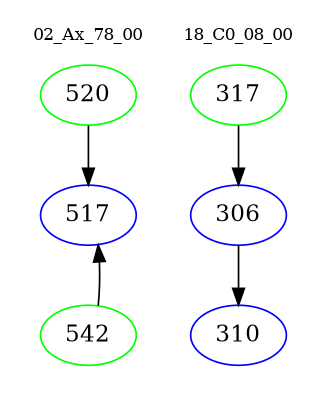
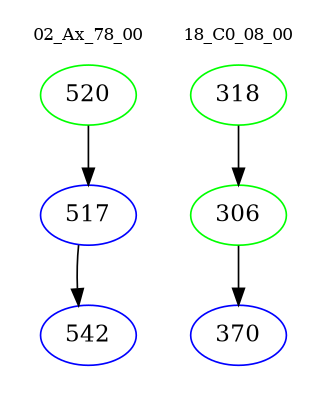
node "317": label "317" -> "318"
node "306": color blue -> green
edge "542" -> "517": reversed
node "542": color green -> blue
node "310": label "310" -> "370"
